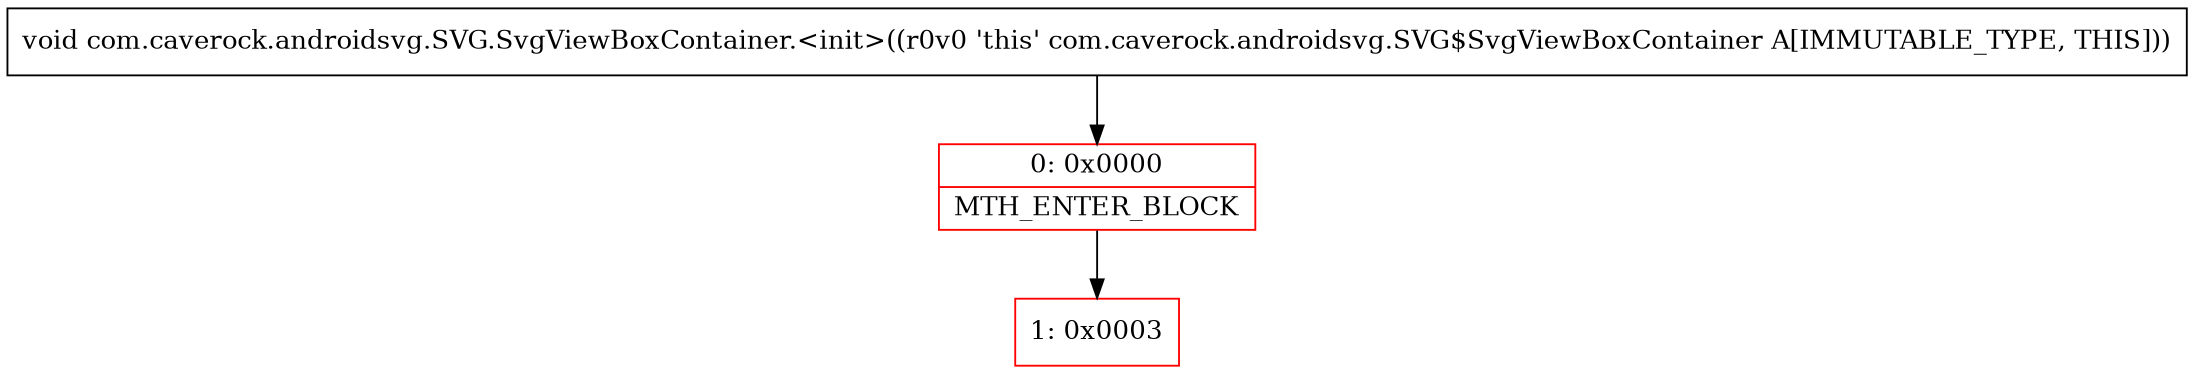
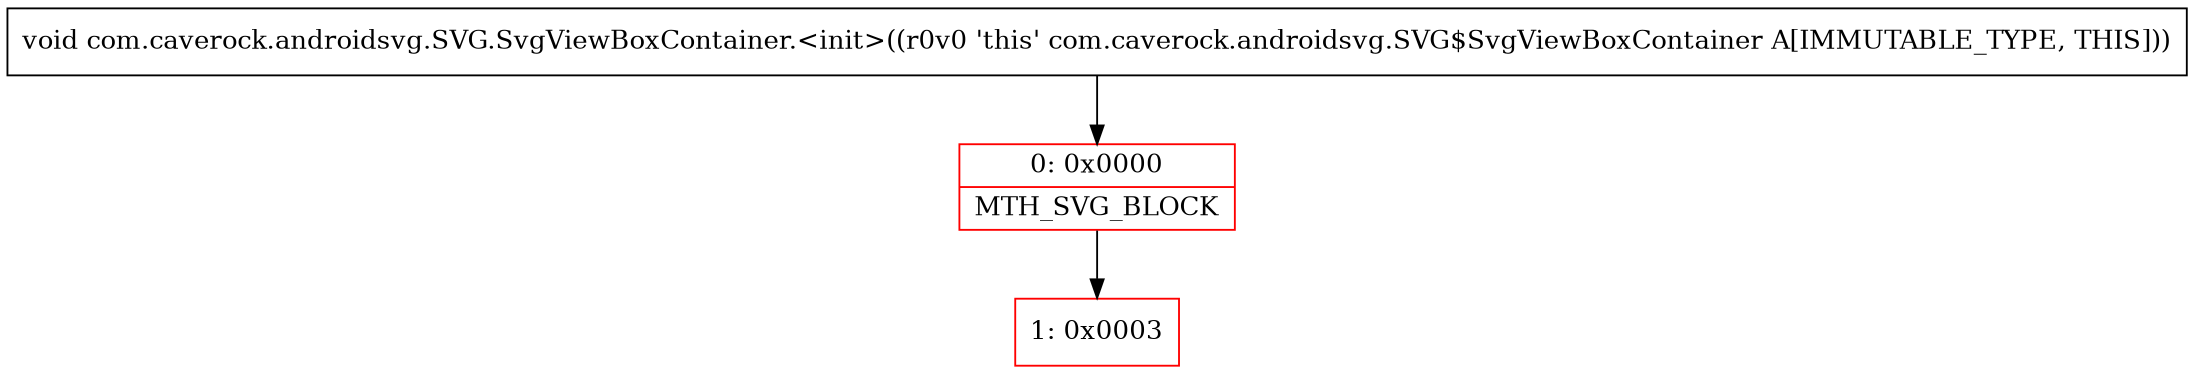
node "0: 0x0000": text "MTH_ENTER_BLOCK" -> "MTH_SVG_BLOCK"
